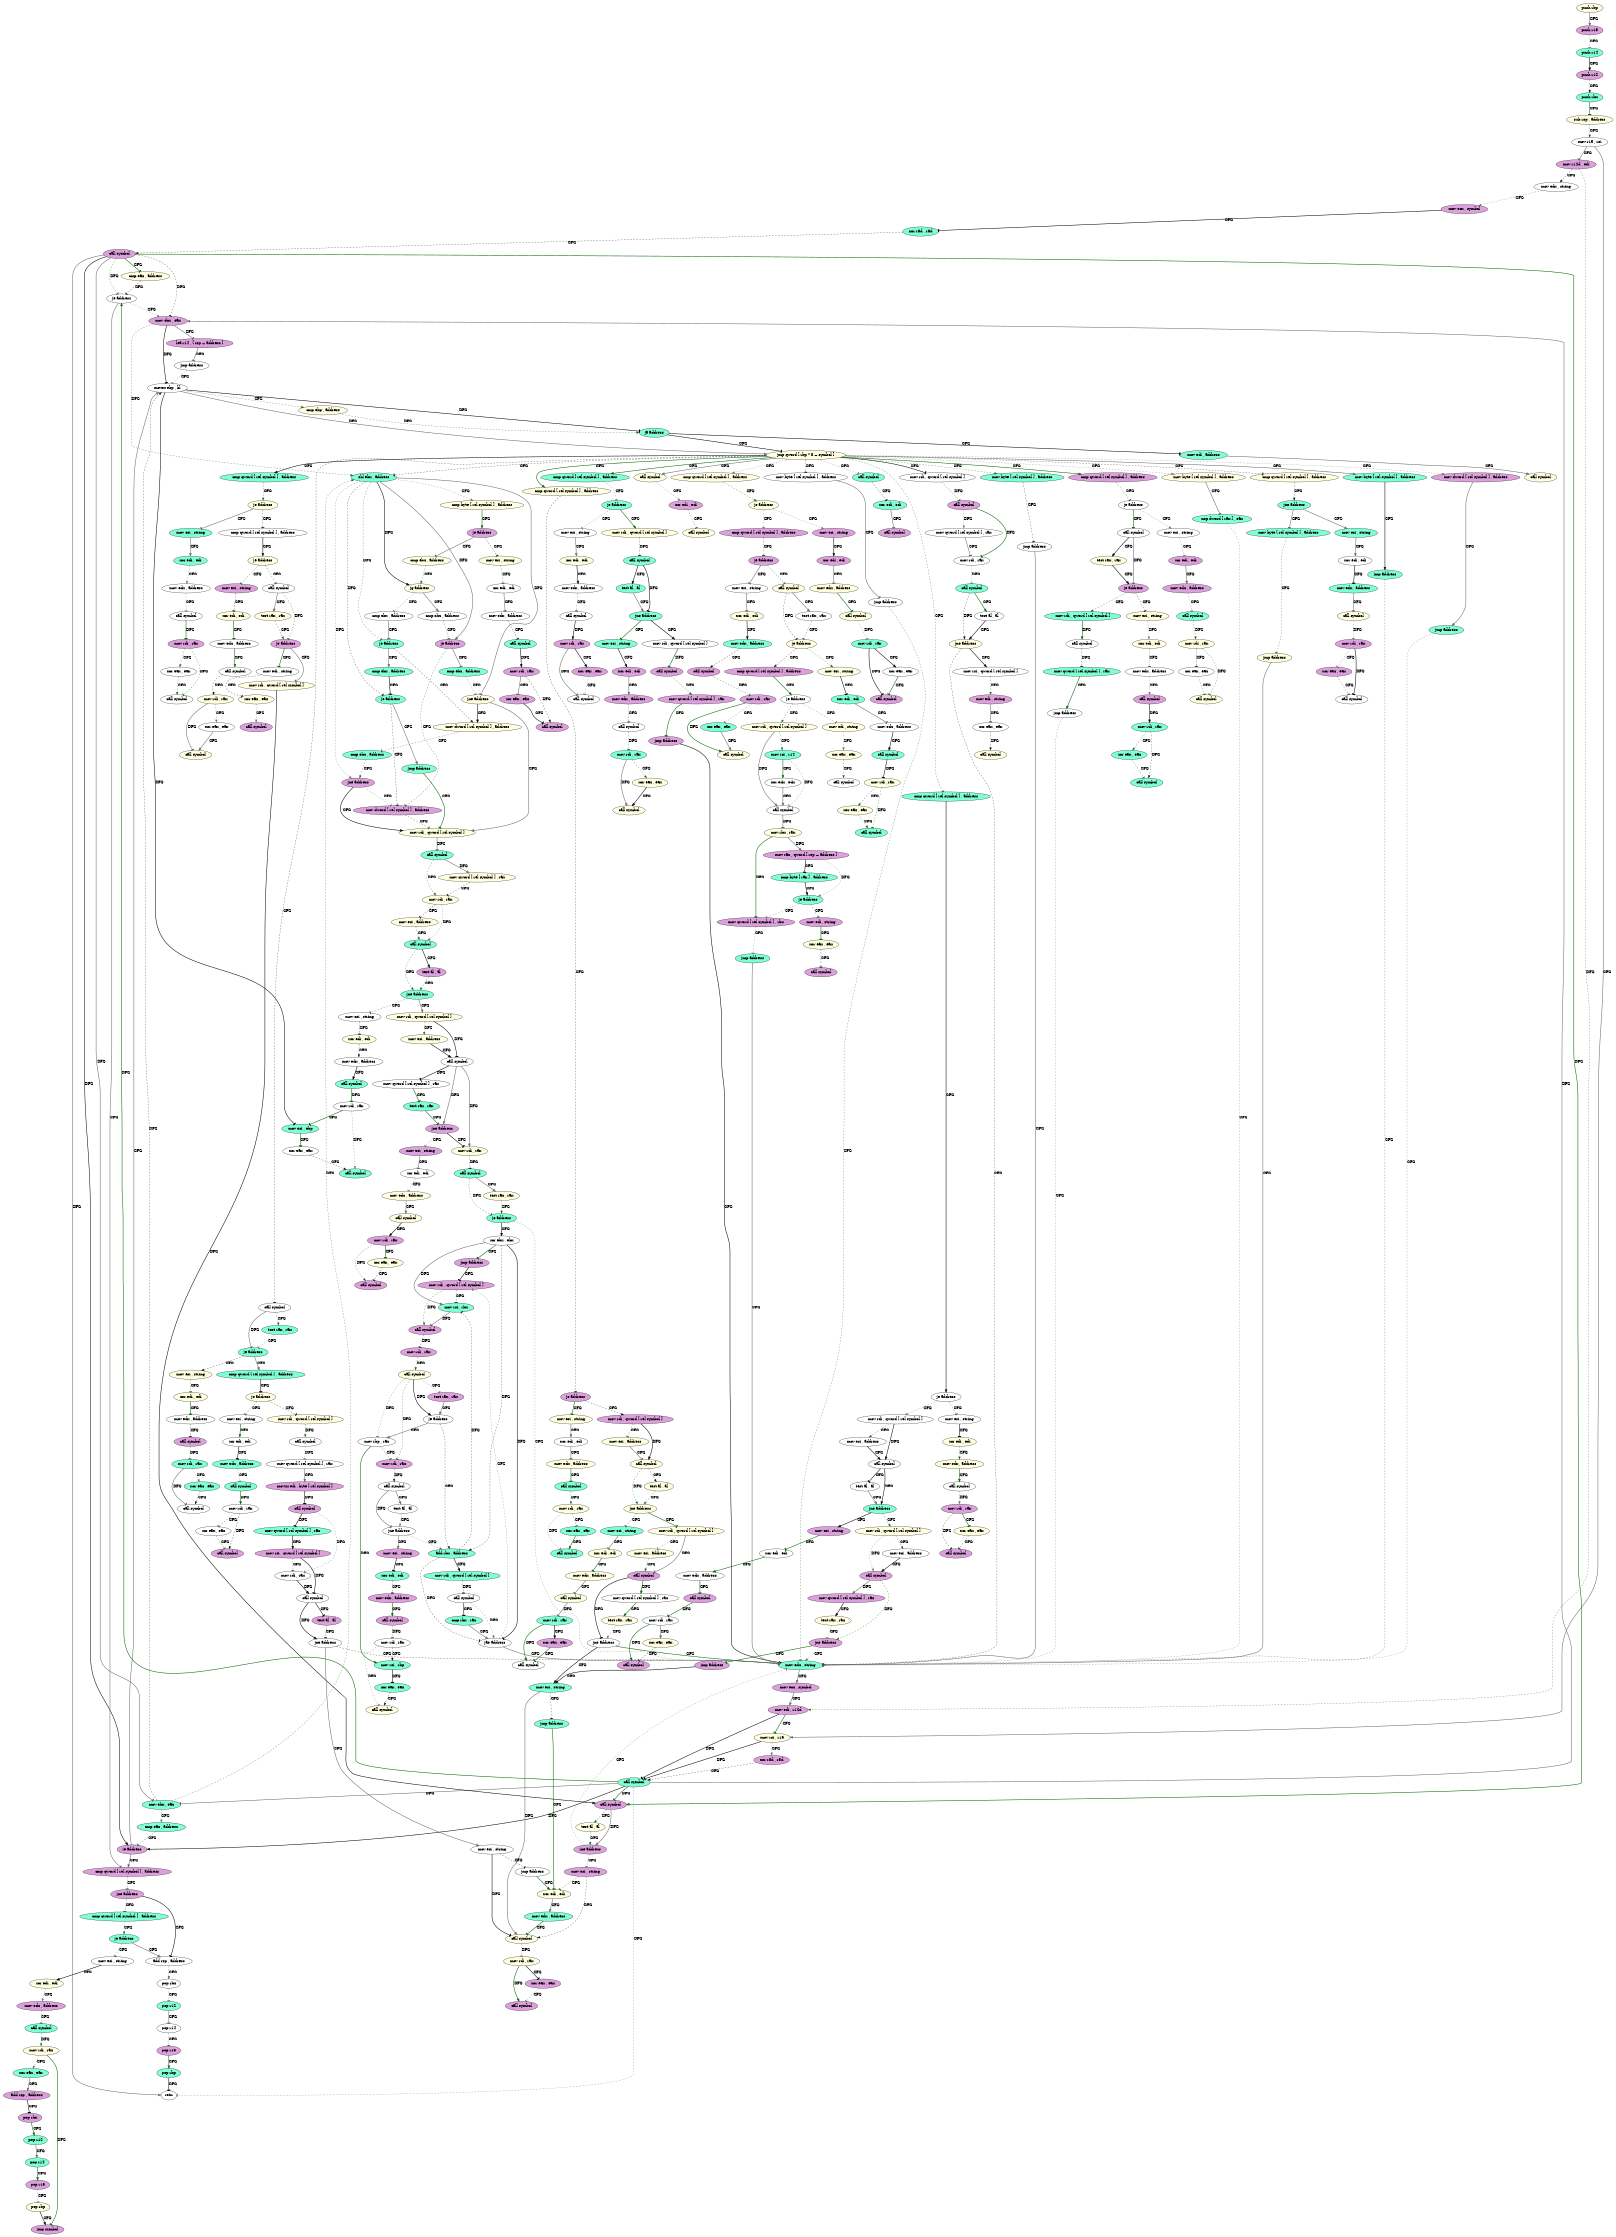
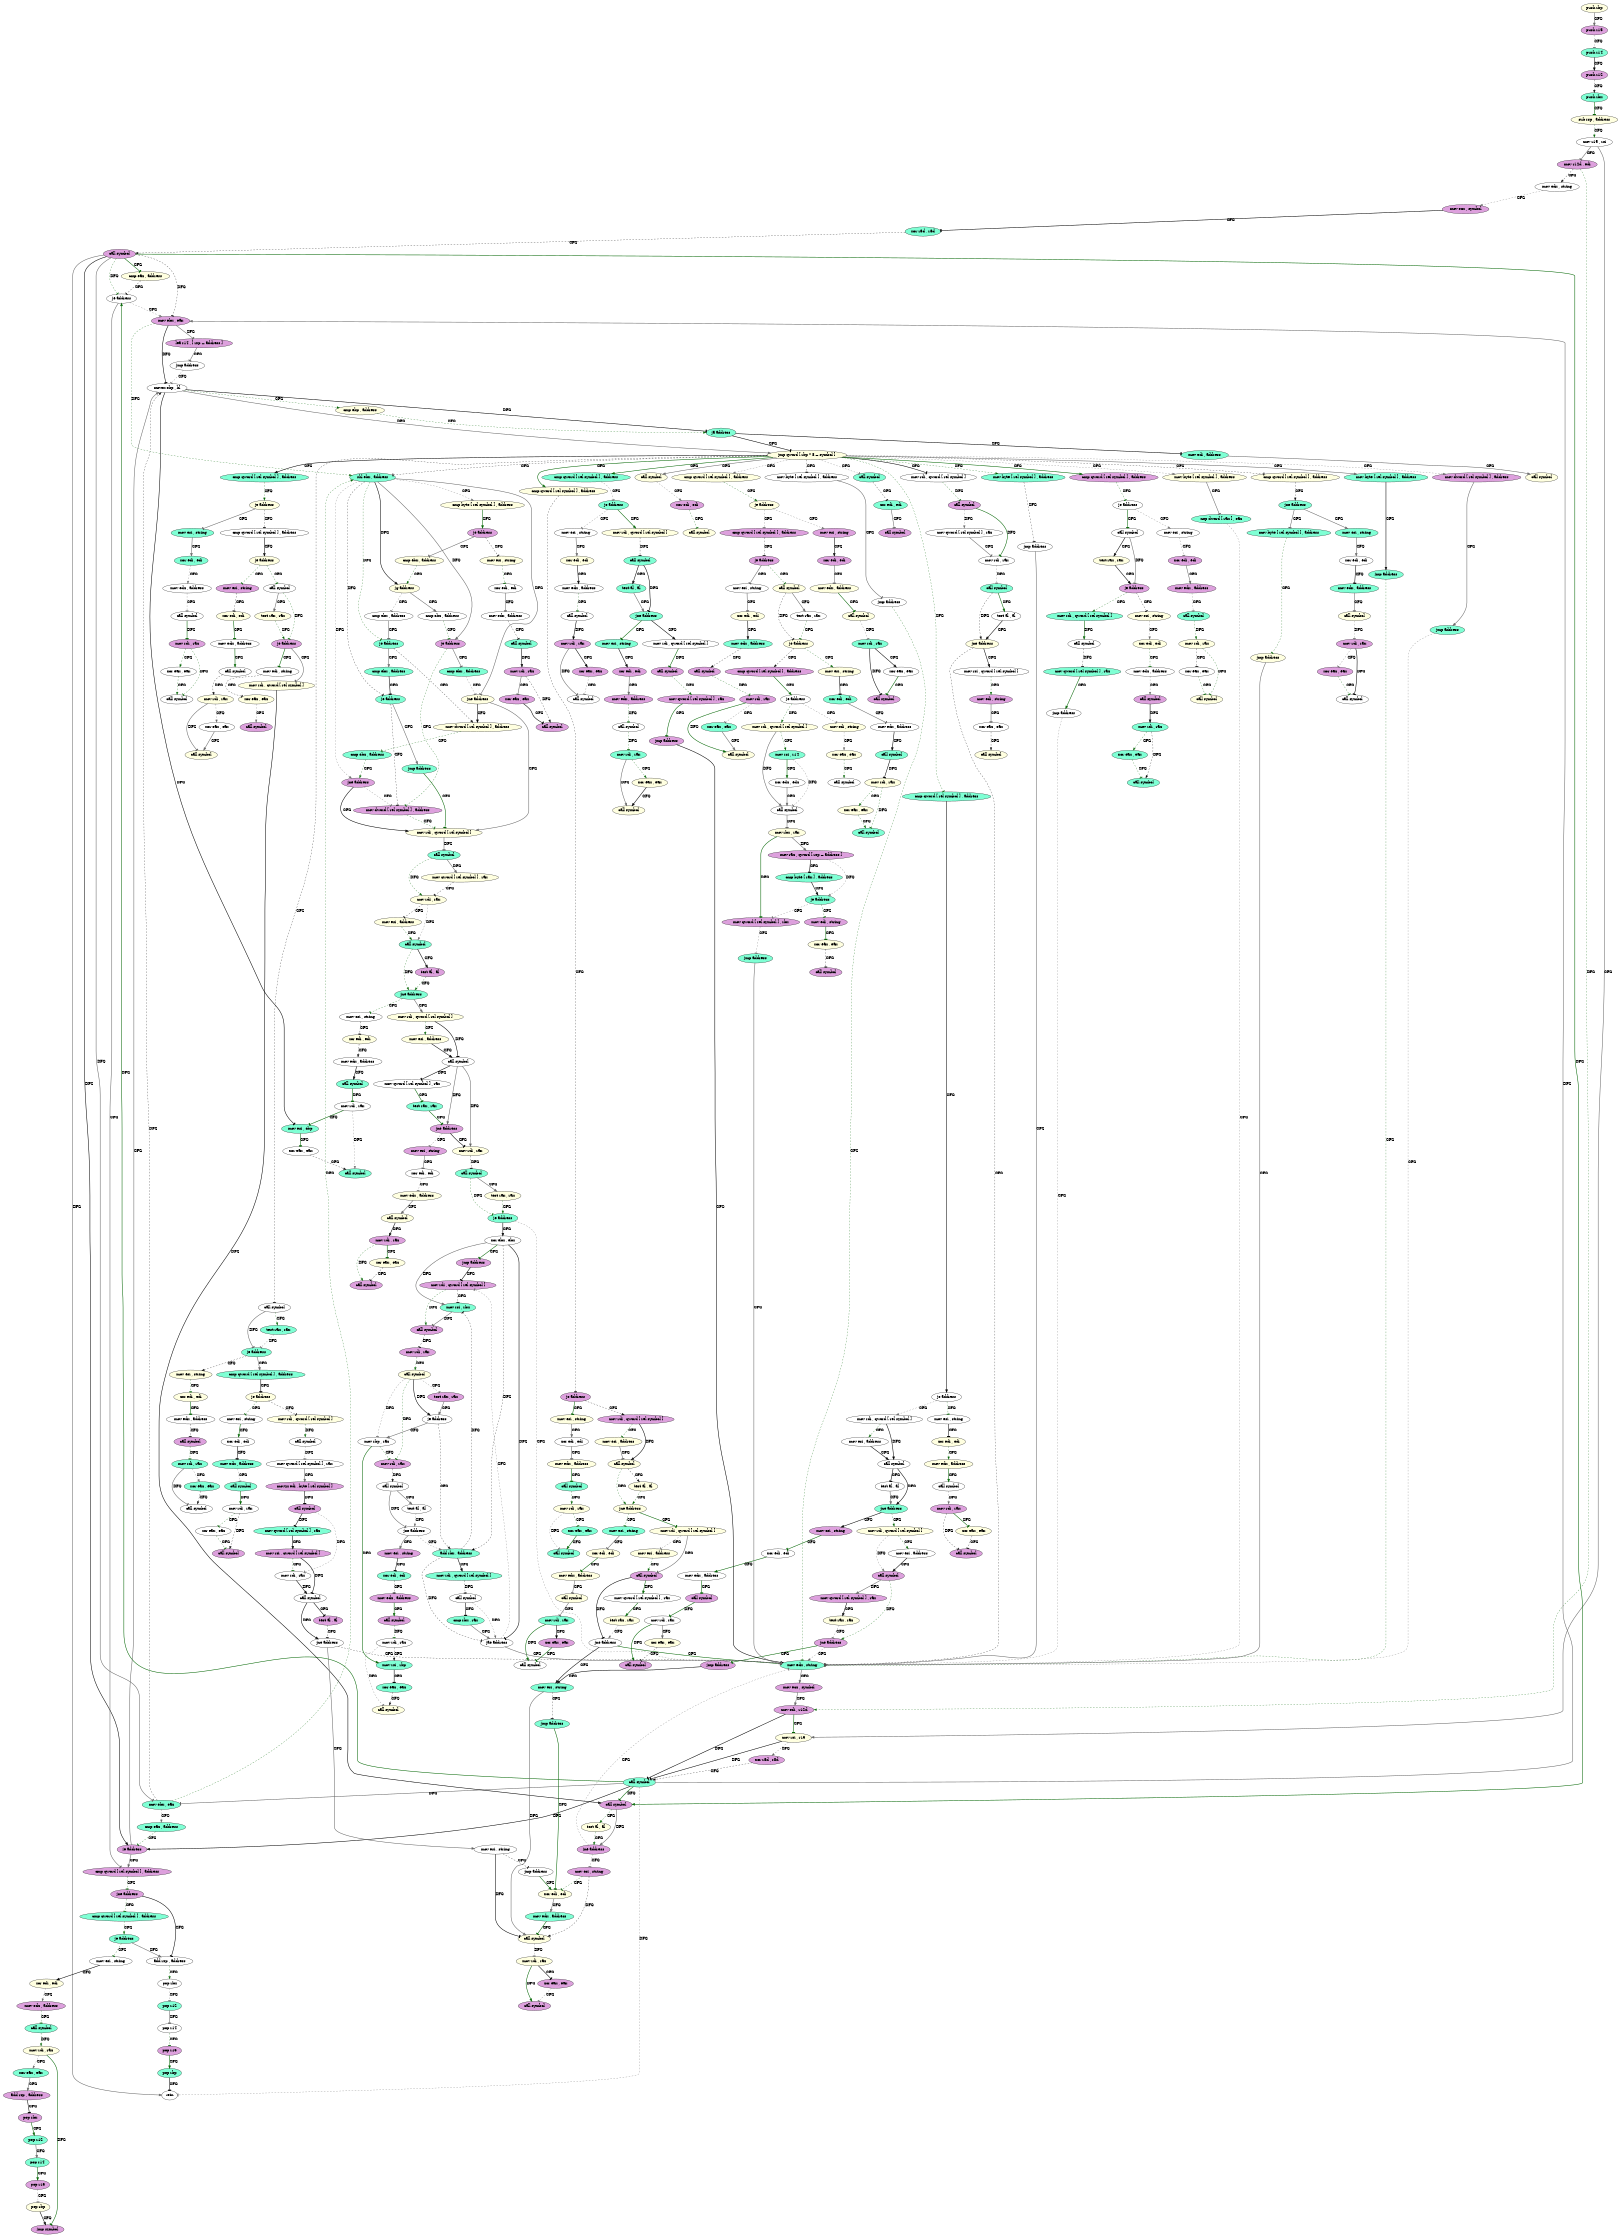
edge "cmp ebp , address" -> "ja address": label "DFG" -> "CFG"
